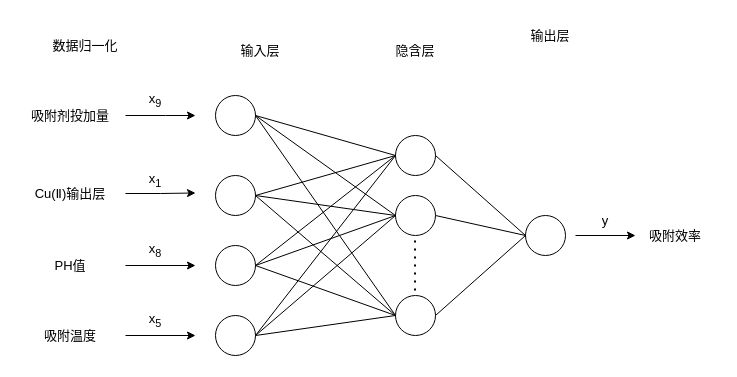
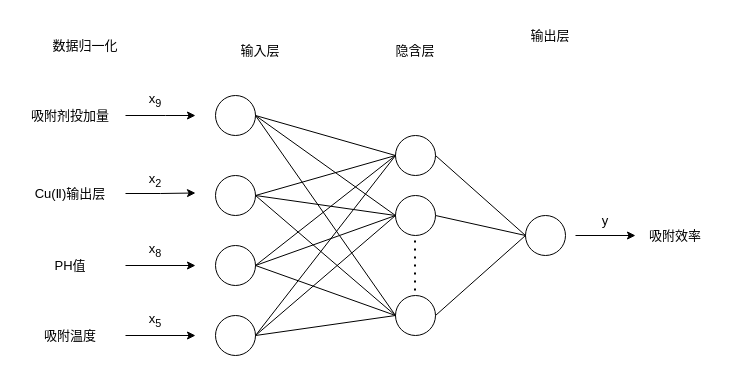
node "x1": label "x1" -> "x2"
